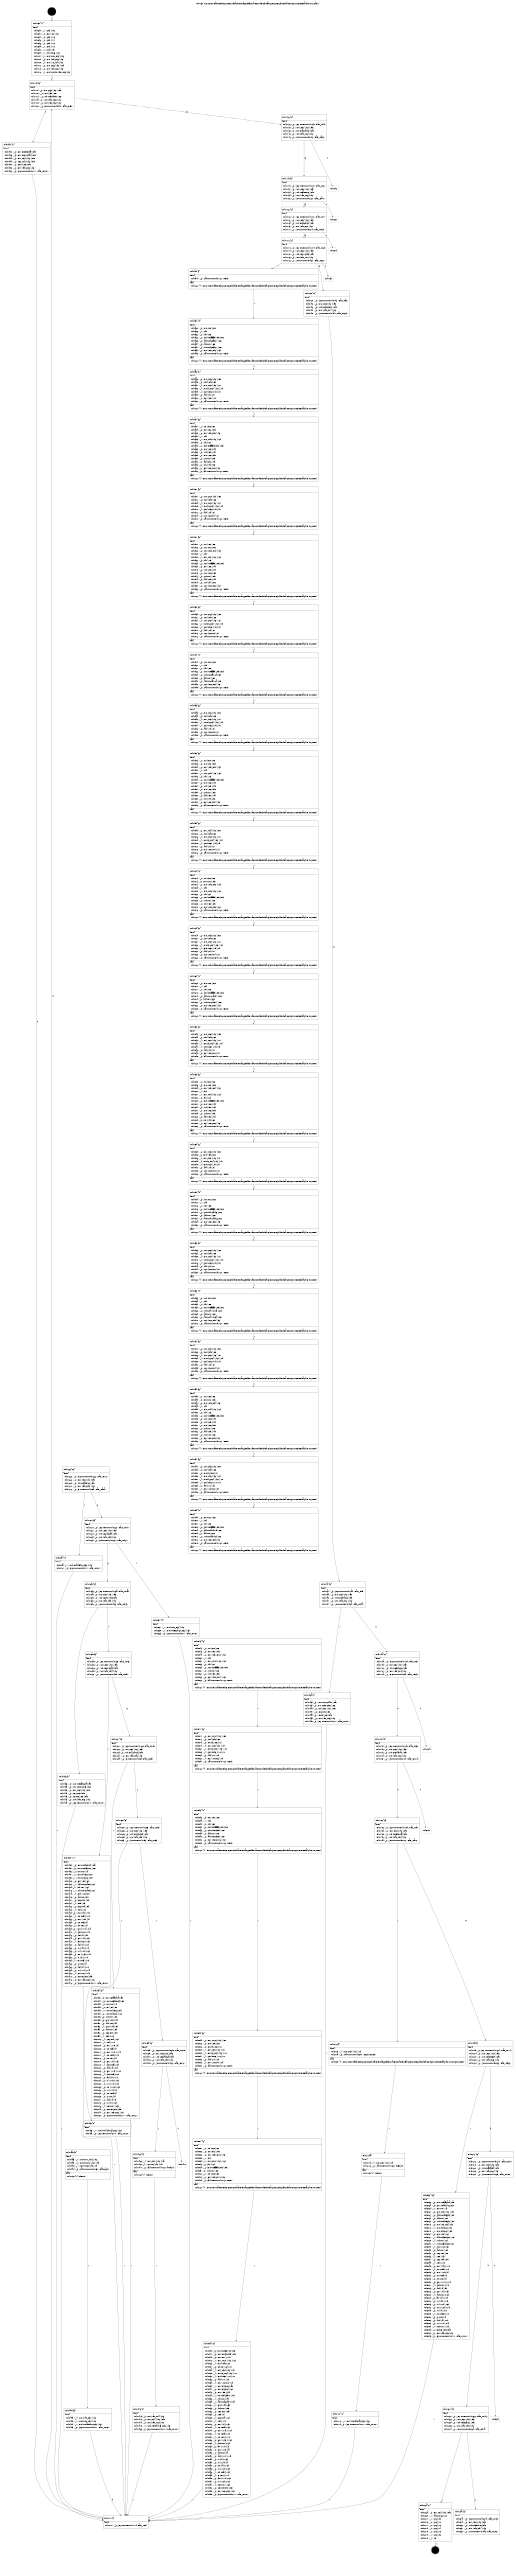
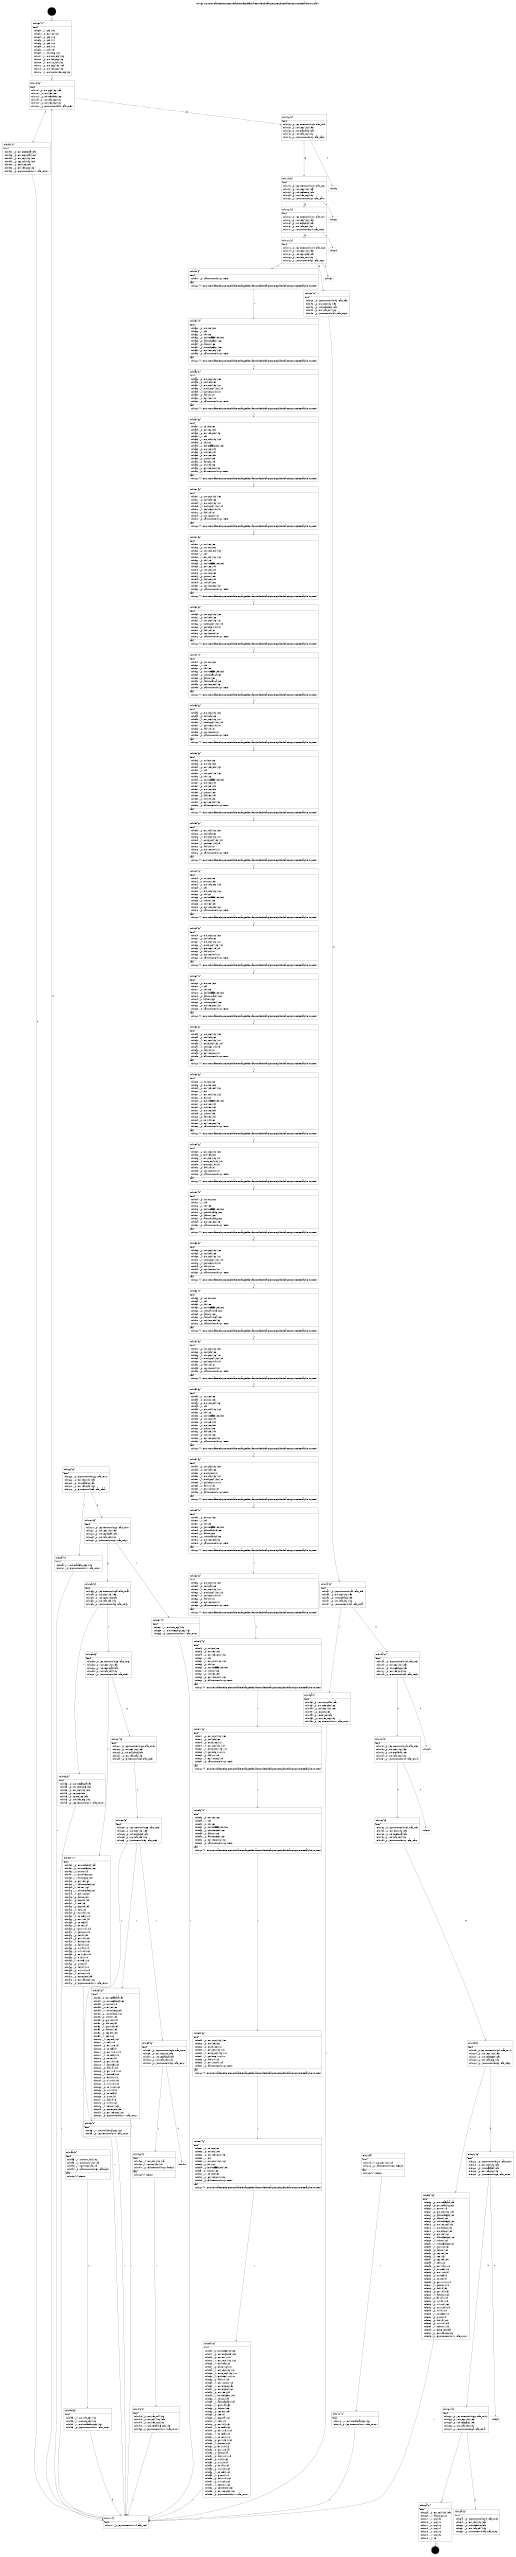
node "0x401e23 [32]": added
edge "0x4018c7 [25]" -> "0x401fcf [134]": now "0x4018e0 [25]" -> "0x401fcf [134]"
node "0x402106 [9]": removed
